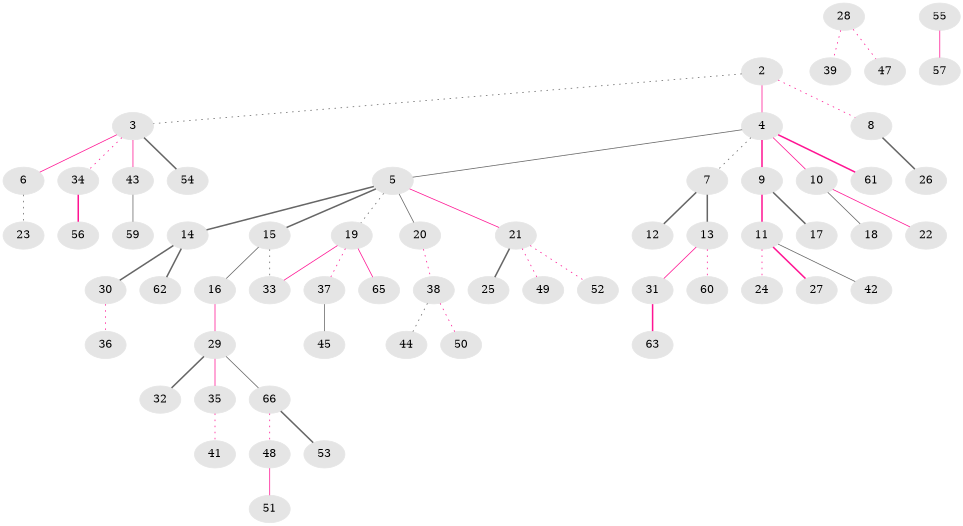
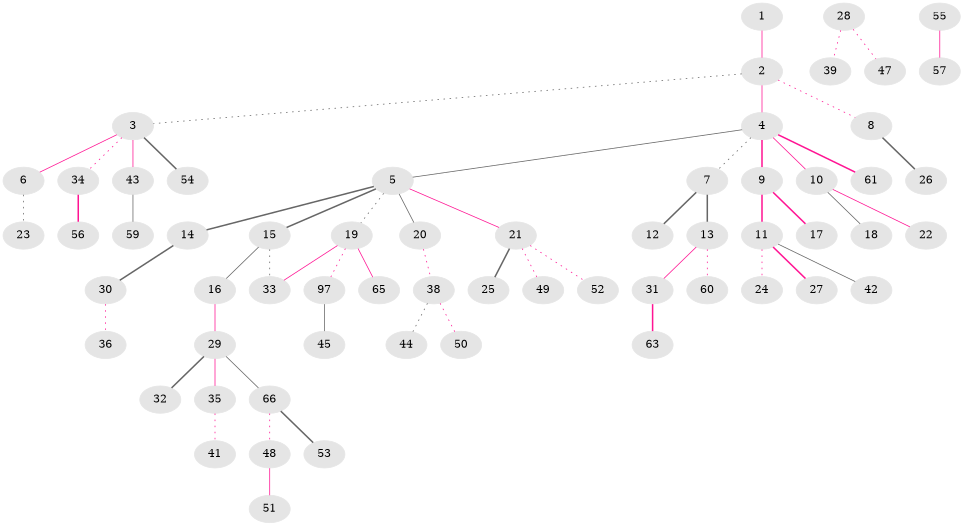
node "1": added
edge "9" -- "17": color gray40 -> deeppink
node "62": removed
node "37": label "37" -> "97"
